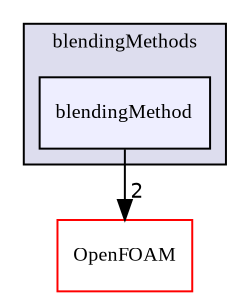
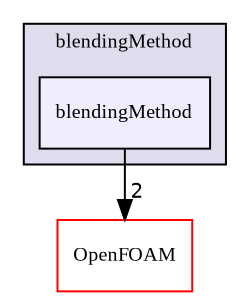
cluster "blendingMethods": label "blendingMethods" -> "blendingMethod"
